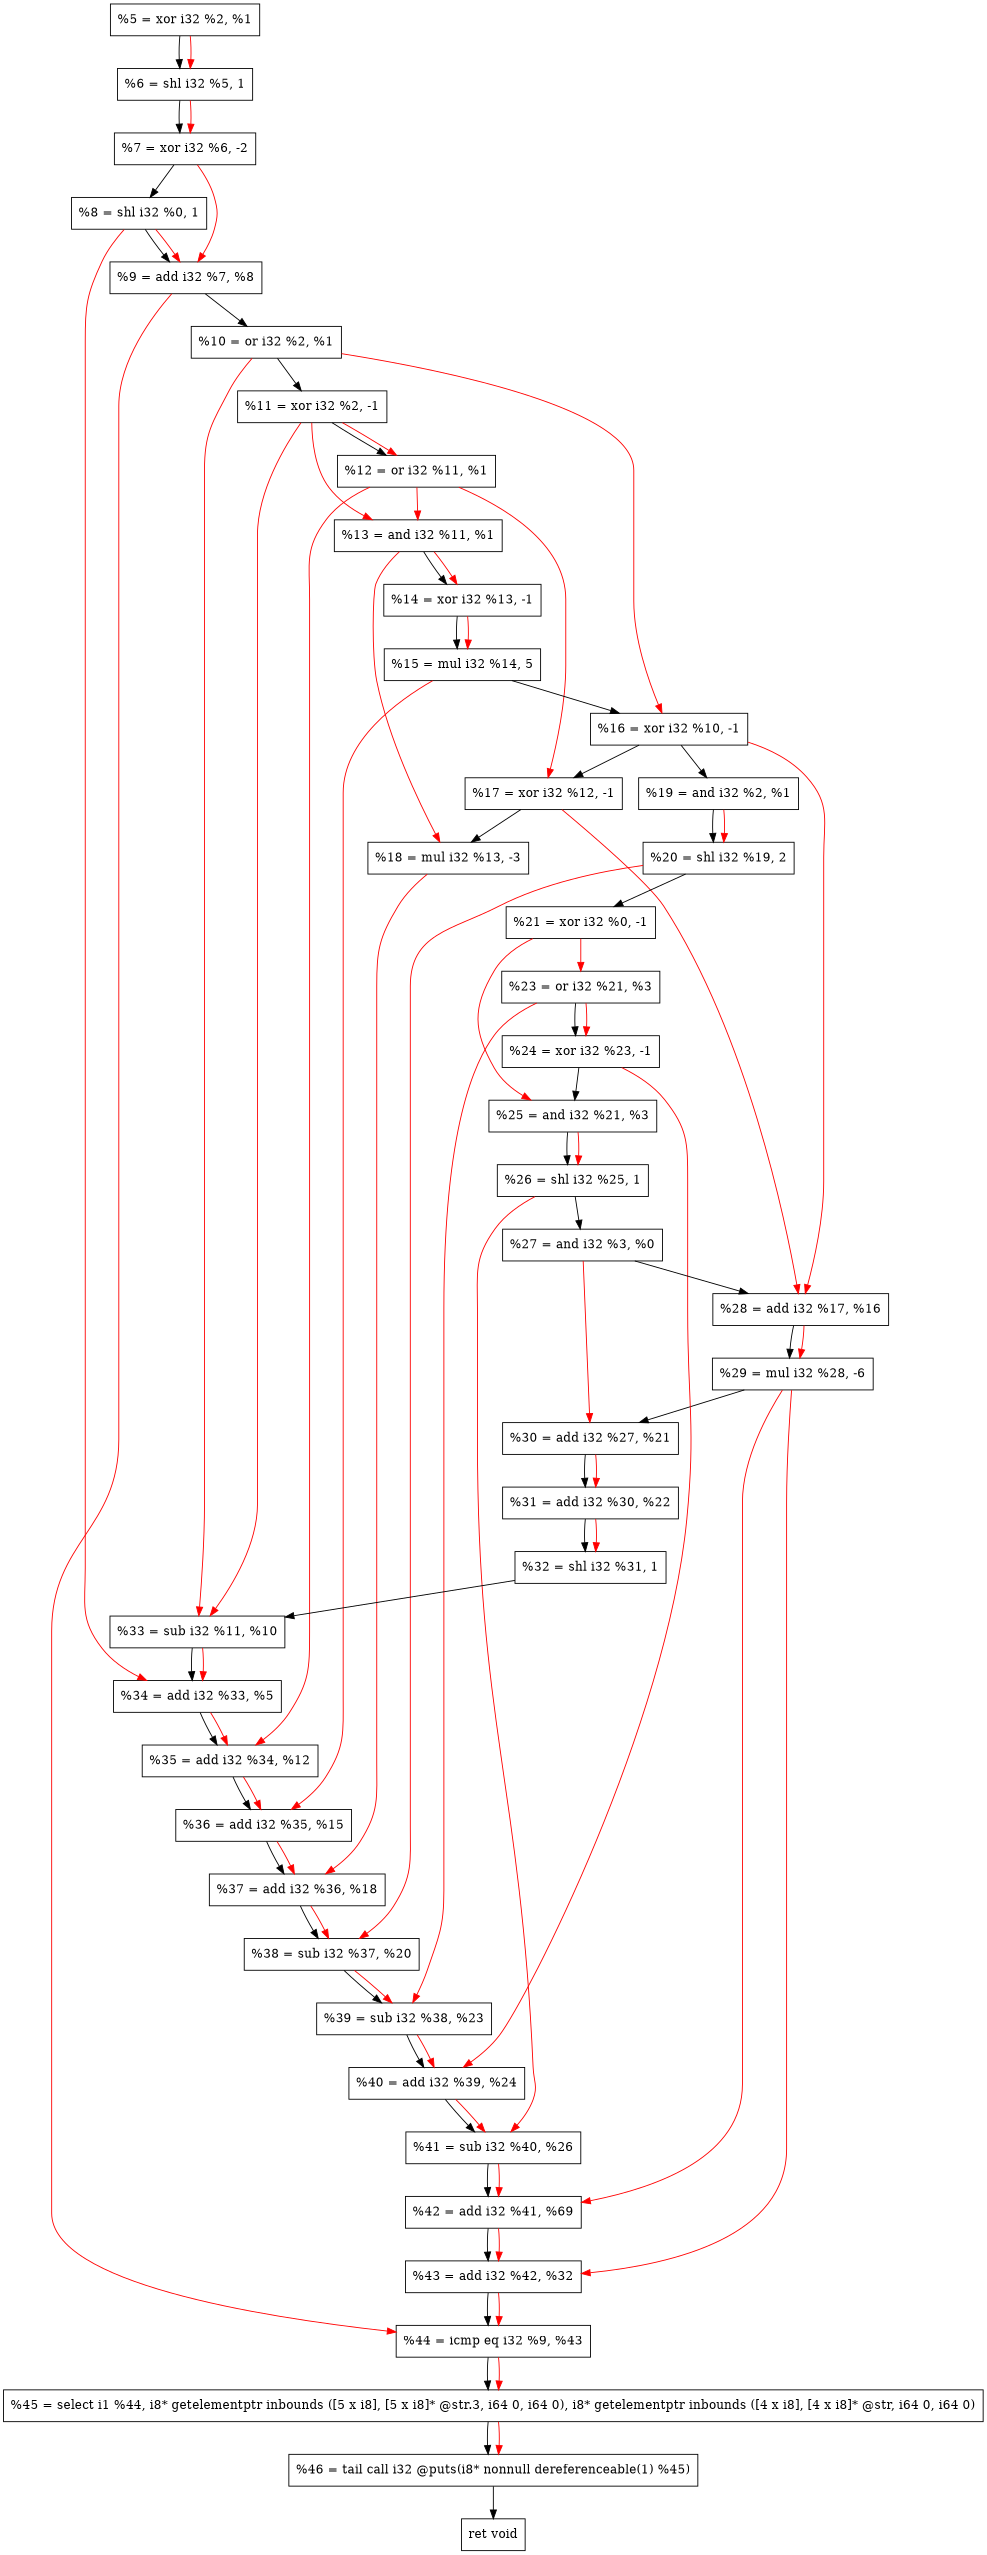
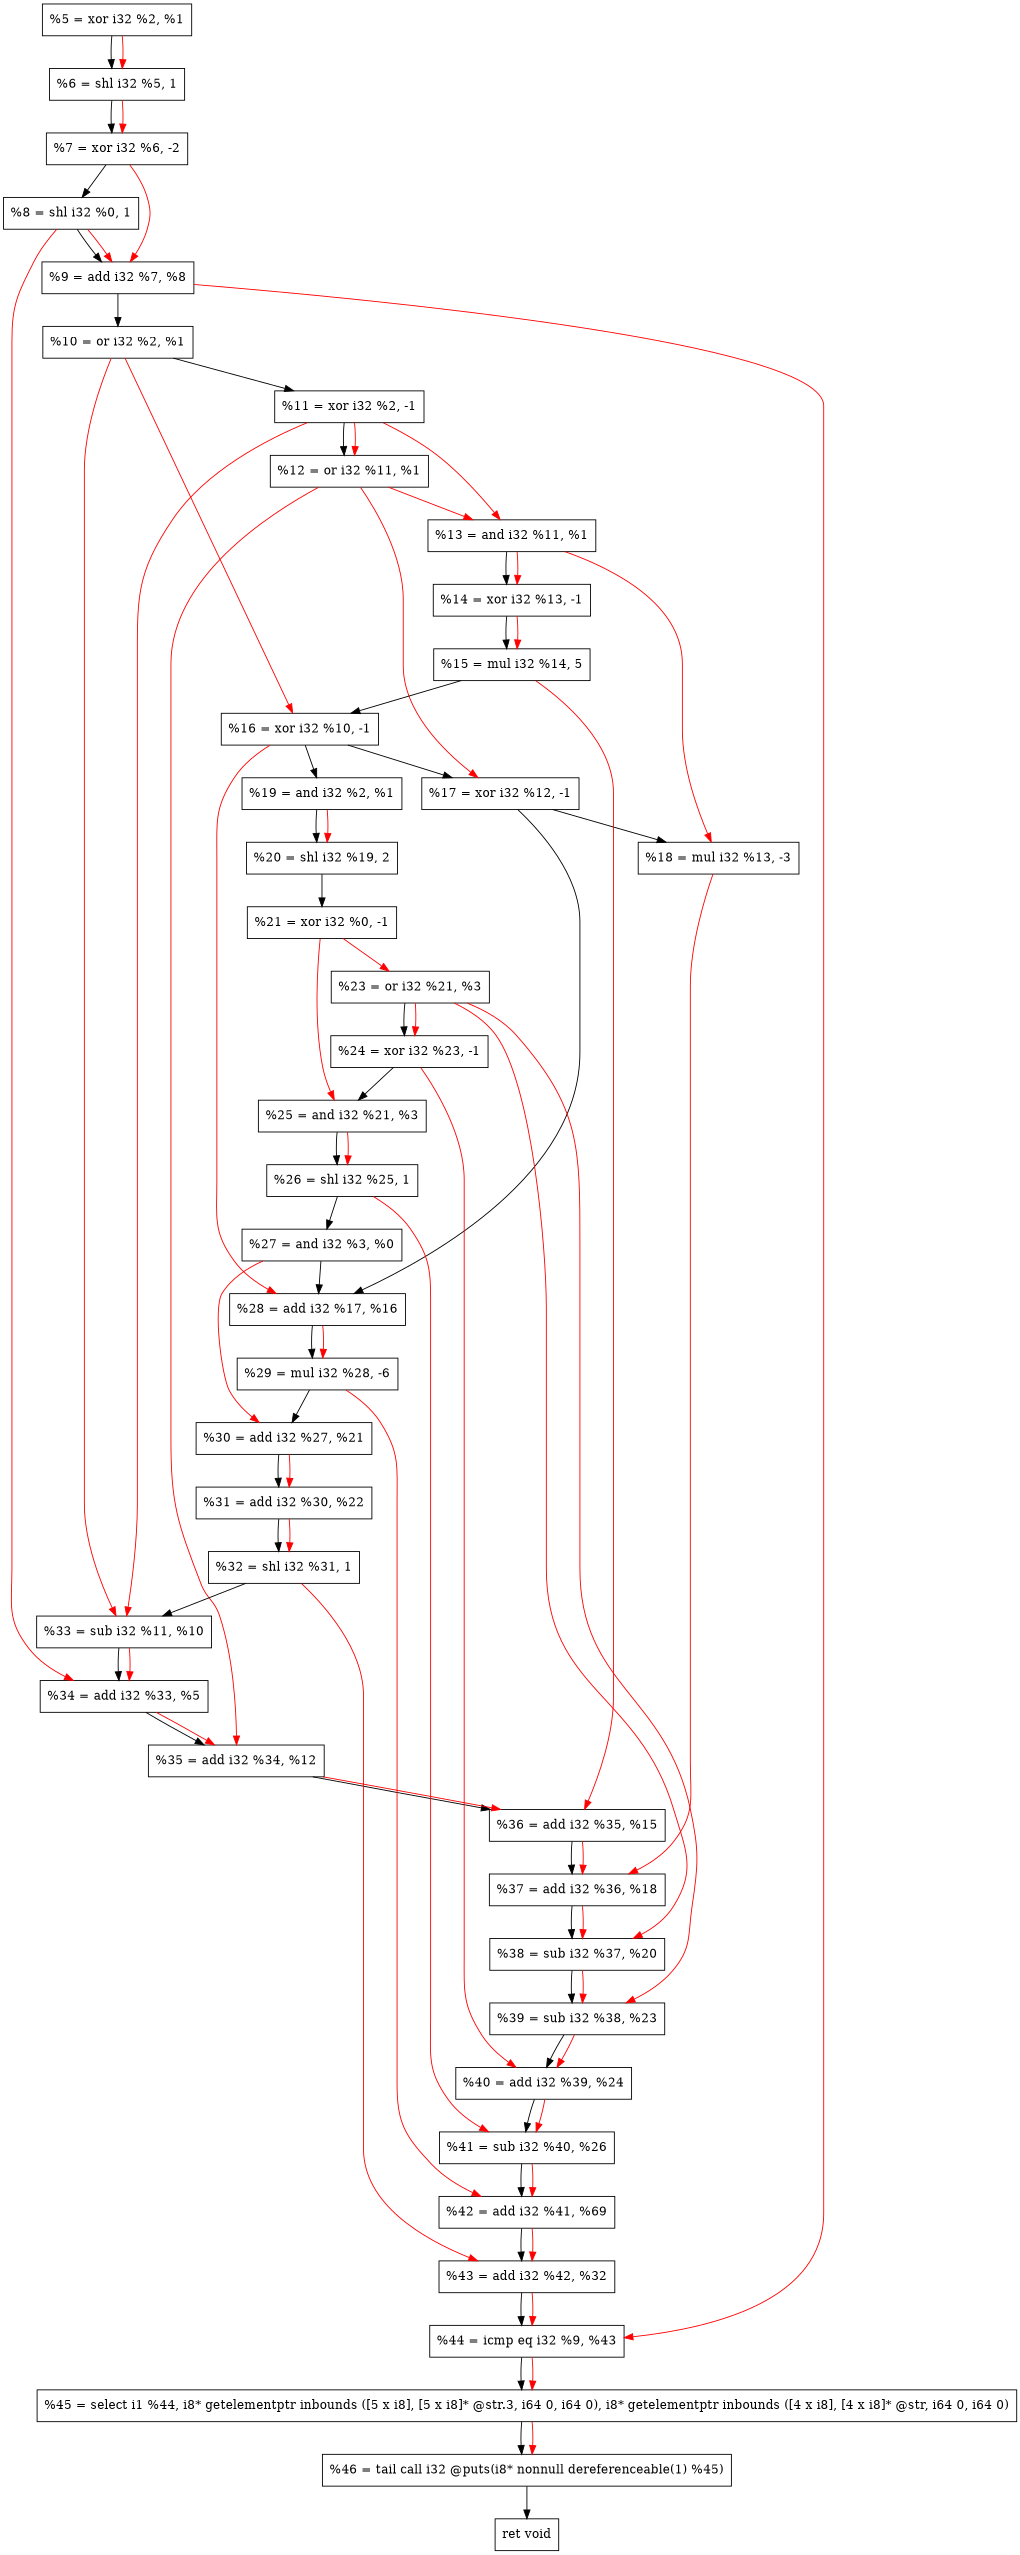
edge "%17 = xor i32 %12, -1" -> "%28 = add i32 %17, %16": color red -> black
edge "%20 = shl i32 %19, 2" -> "%38 = sub i32 %37, %20": now "%23 = or i32 %21, %3" -> "%38 = sub i32 %37, %20"
edge "%29 = mul i32 %28, -6" -> "%43 = add i32 %42, %32": now "%32 = shl i32 %31, 1" -> "%43 = add i32 %42, %32"
